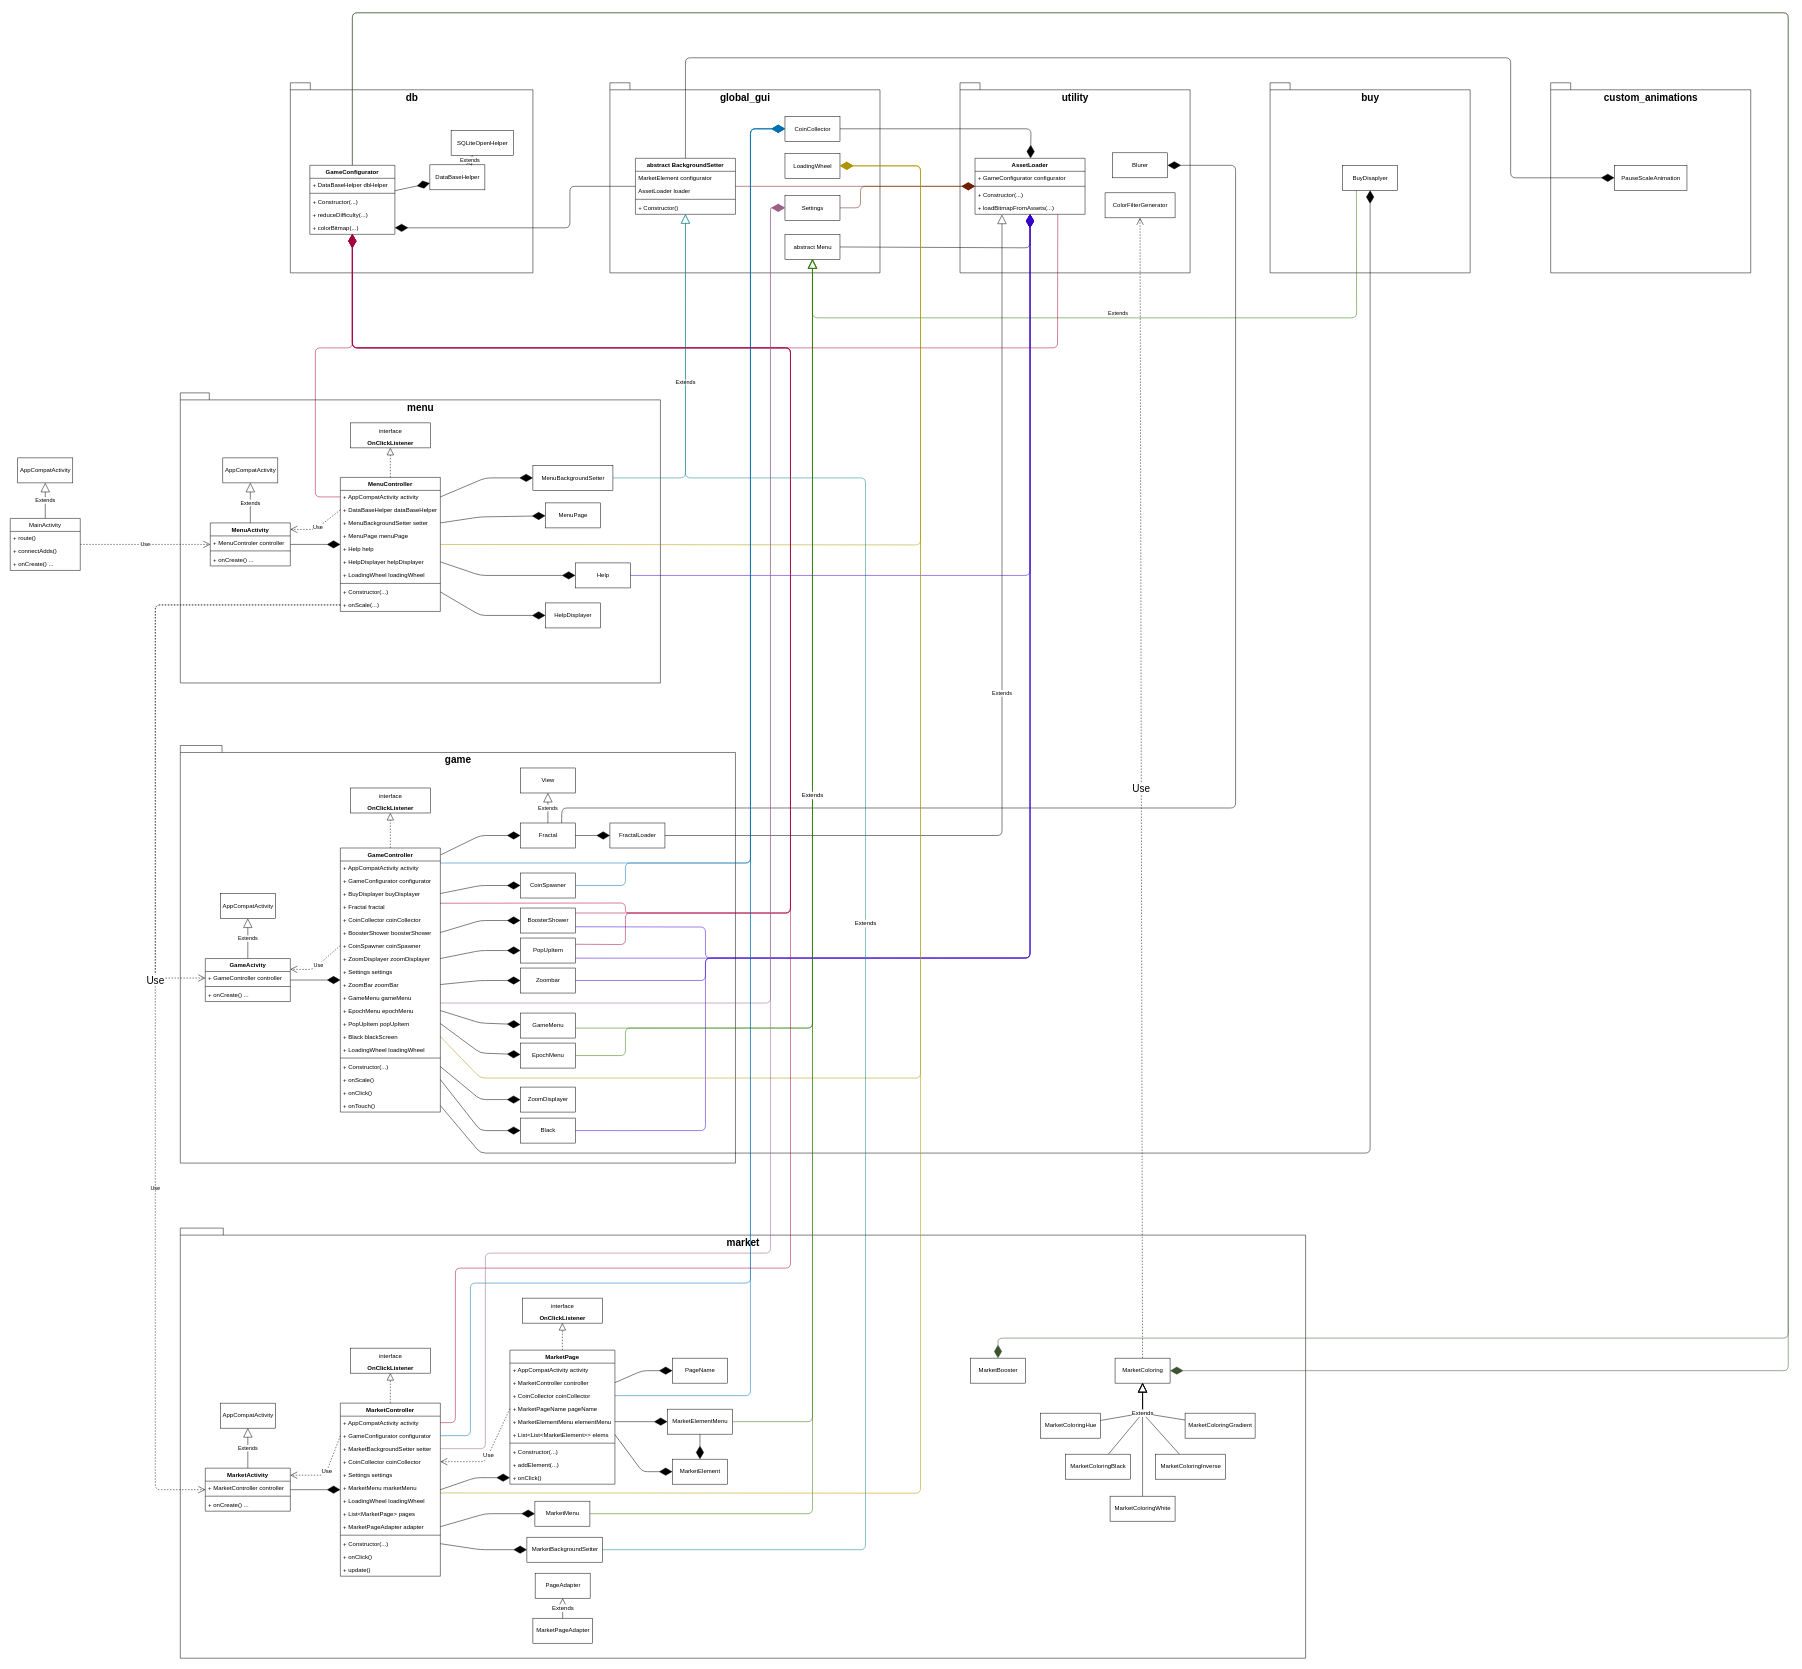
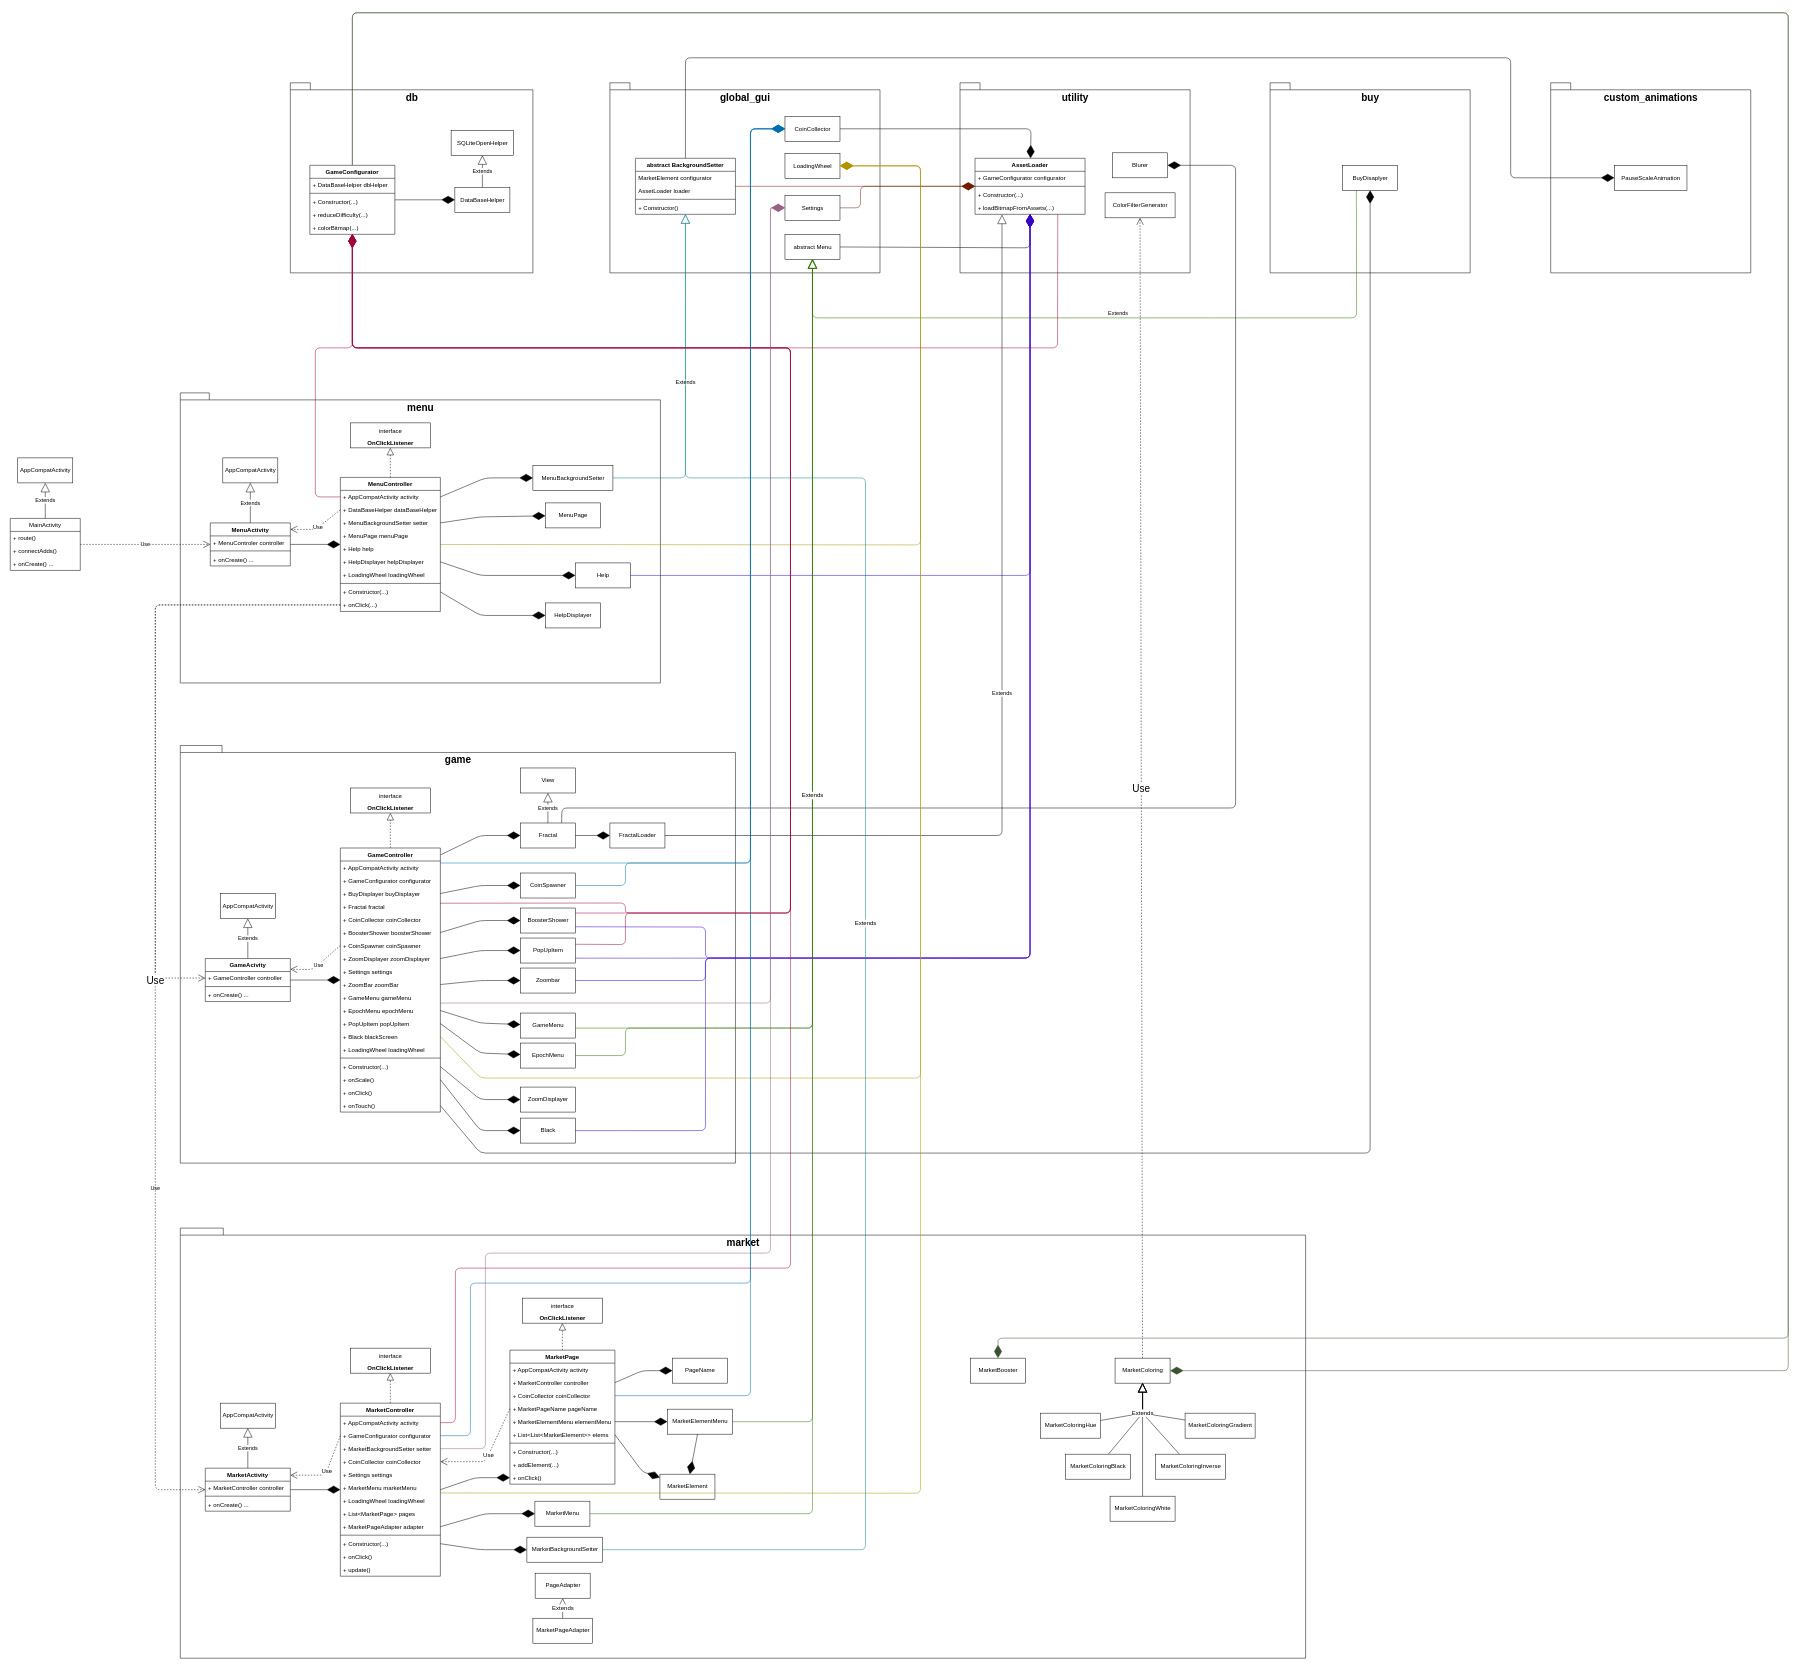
node "DataBaseHelper": moved (457, 177) -> (482, 200)
edge "abstract BackgroundSetter" -> "+ colorBitmap(...)": removed
node "+ onScale(...)": label "+ onScale(...)" -> "+ onClick(...)"
node "MarketElement": moved (700, 1471) -> (687, 1486)
